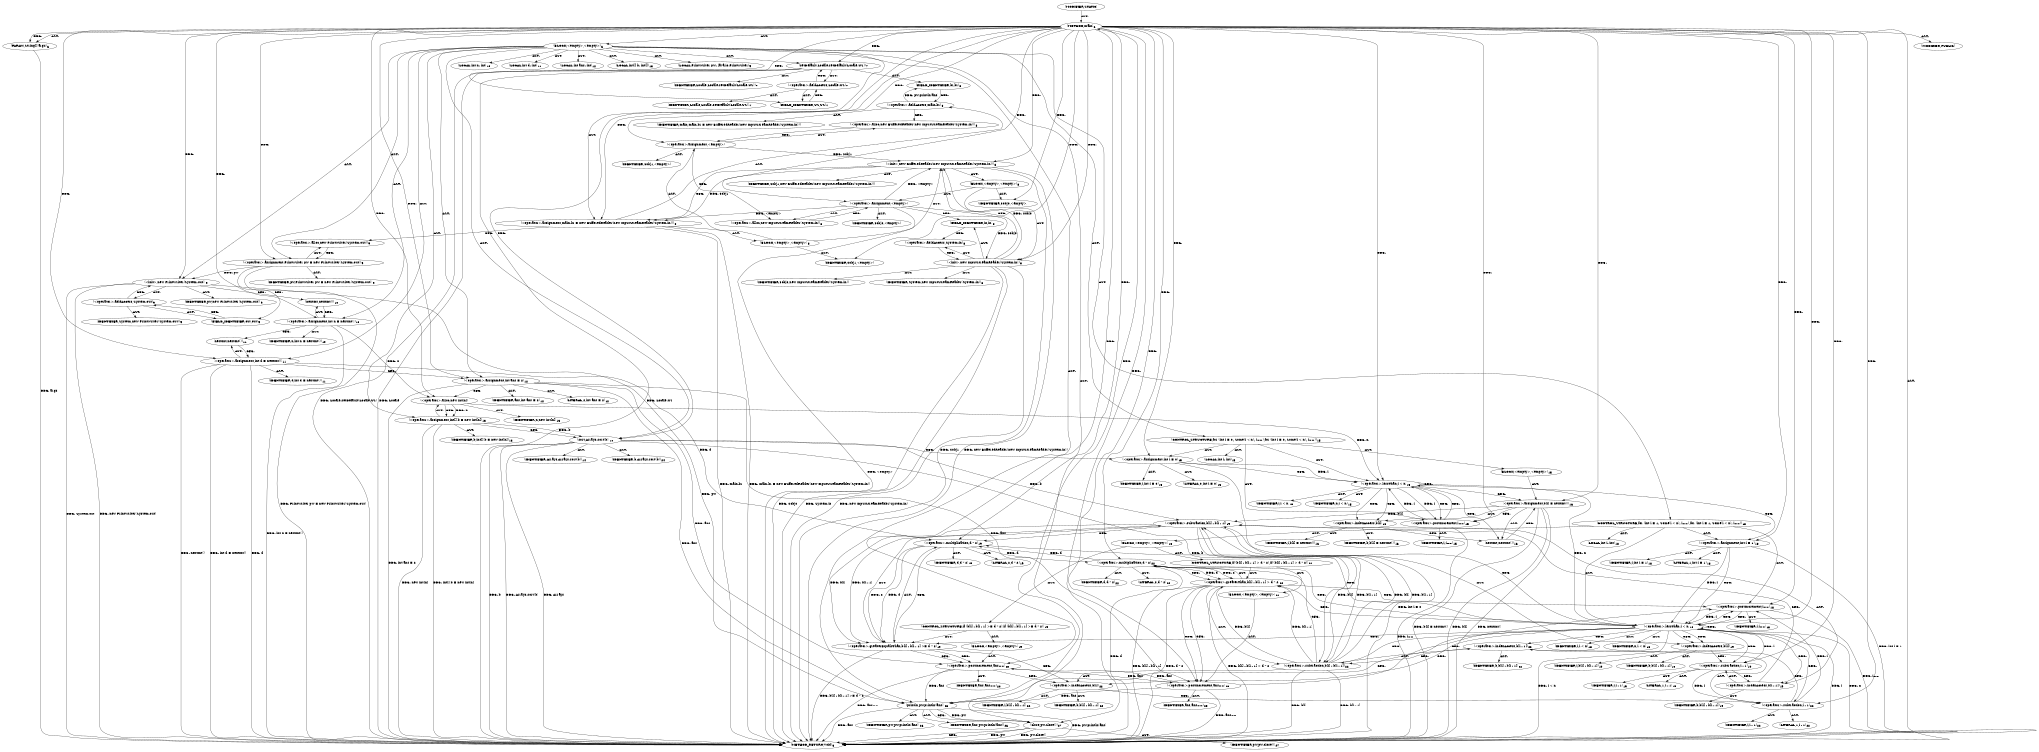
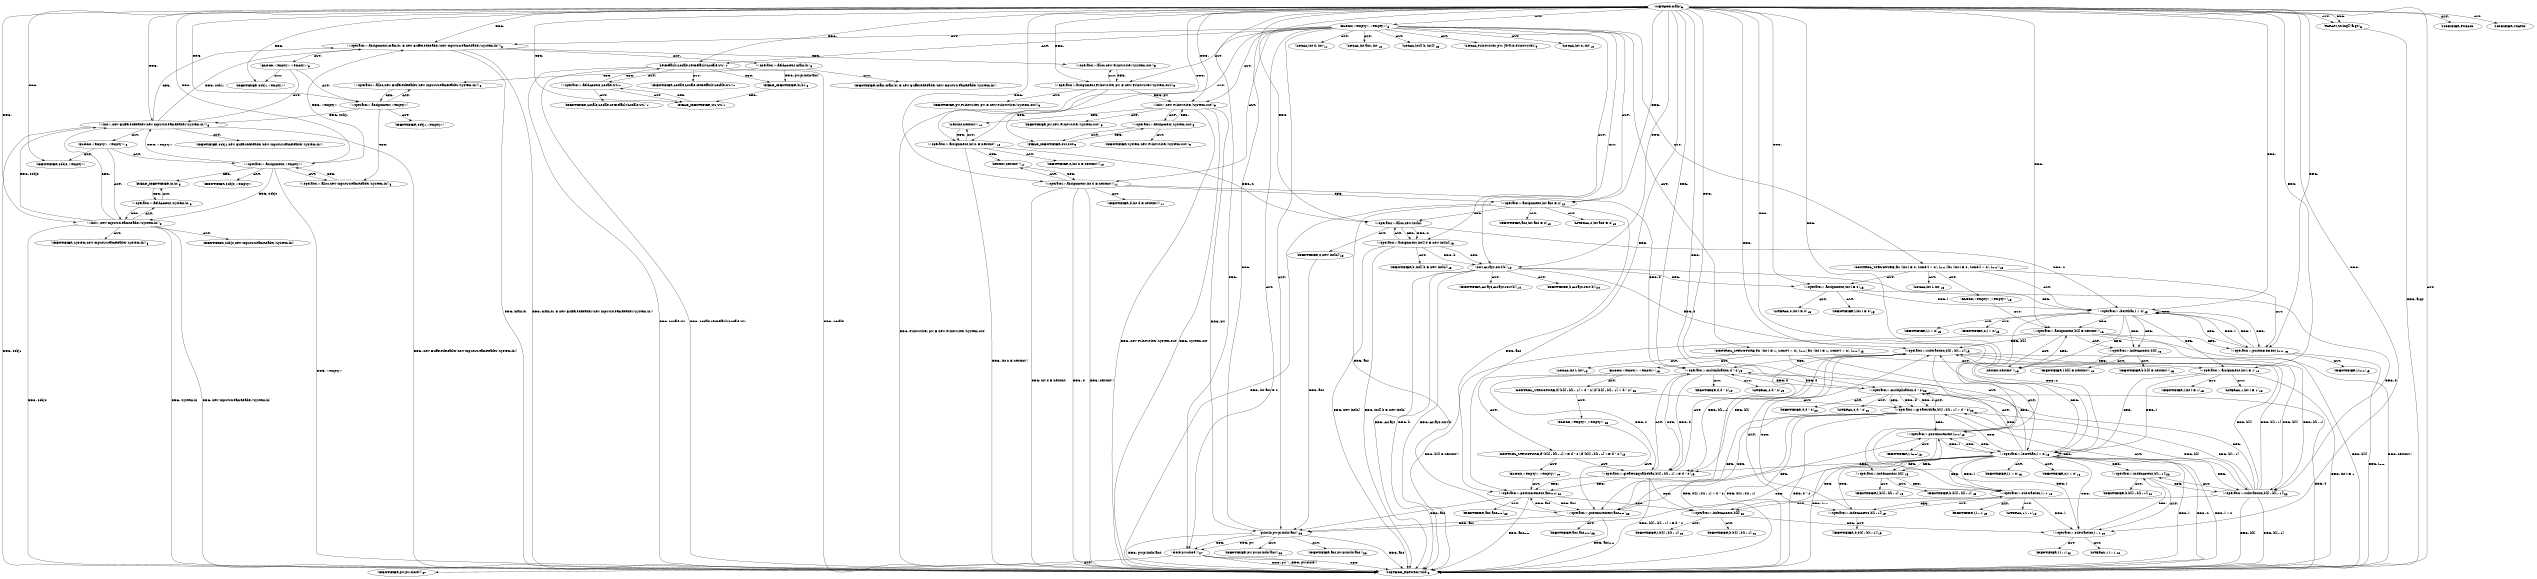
edge "(MODIFIER,STATIC)" -> "(METHOD,main)": reversed
edge "(setDefault,Locale.setDefault(Locale.US))" -> "(FIELD_IDENTIFIER,br,br)": label "AST: " -> "CFG: "
edge "(FIELD_IDENTIFIER,br,br)" -> "(<operator>.fieldAccess,main.br)": now "(FIELD_IDENTIFIER,br,br)" -> "(FIELD_IDENTIFIER,US,US)"
edge "(<init>,new InputStreamReader(System.in))" -> "(FIELD_IDENTIFIER,in,in)": now "(<operator>.fieldAccess,System.in)" -> "(FIELD_IDENTIFIER,in,in)"
edge "(<operator>.assignment,int ans = 2)" -> "(println,pw.println(ans))": now "(IDENTIFIER,n,new int[n])" -> "(println,pw.println(ans))"
edge "(<operator>.assignment,int i = 0)" -> "(METHOD_RETURN,void)": removed, label "DDG: int i = 0"
